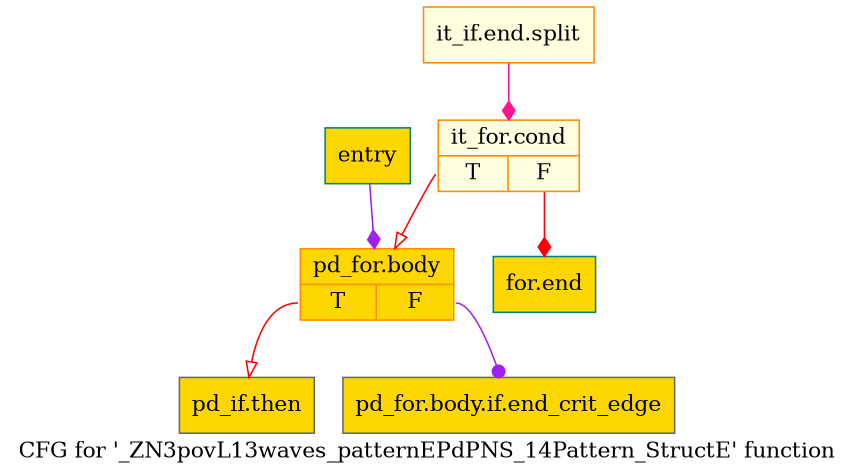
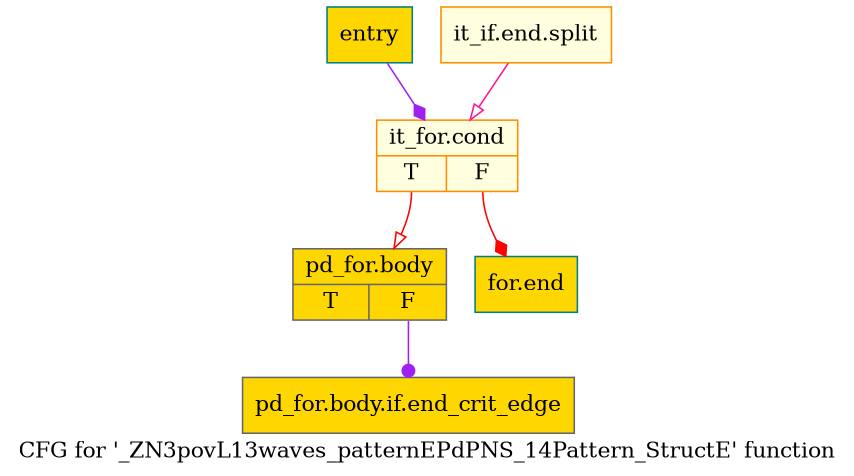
edge "it_if.end.split" -> "it_for.cond": arrowhead diamond -> onormal
edge "entry" -> "pd_for.body": now "entry" -> "it_for.cond"
node "pd_for.body": color darkorange -> gray40
node "pd_if.then": removed
